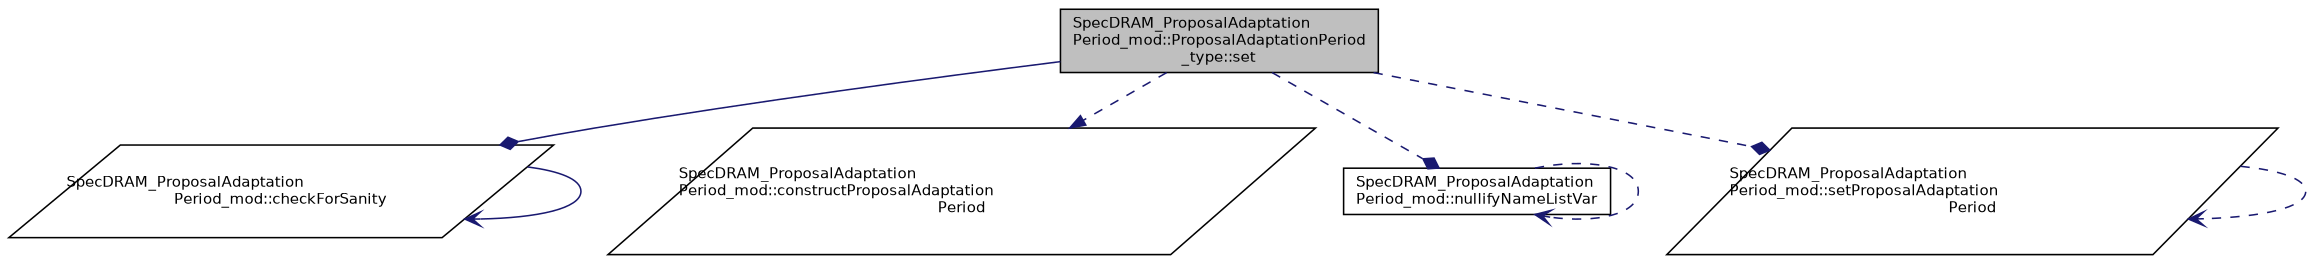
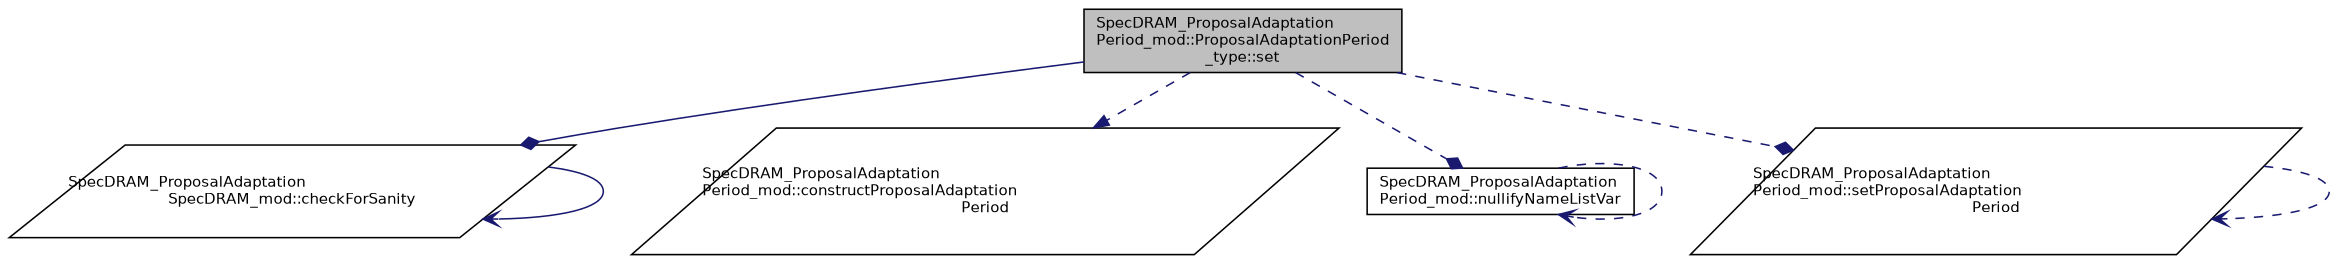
node "SpecDRAM_ProposalAdaptation Period_mod::checkForSanity": label "SpecDRAM_ProposalAdaptation Period_mod::checkForSanity" -> "SpecDRAM_ProposalAdaptation SpecDRAM_mod::checkForSanity"
